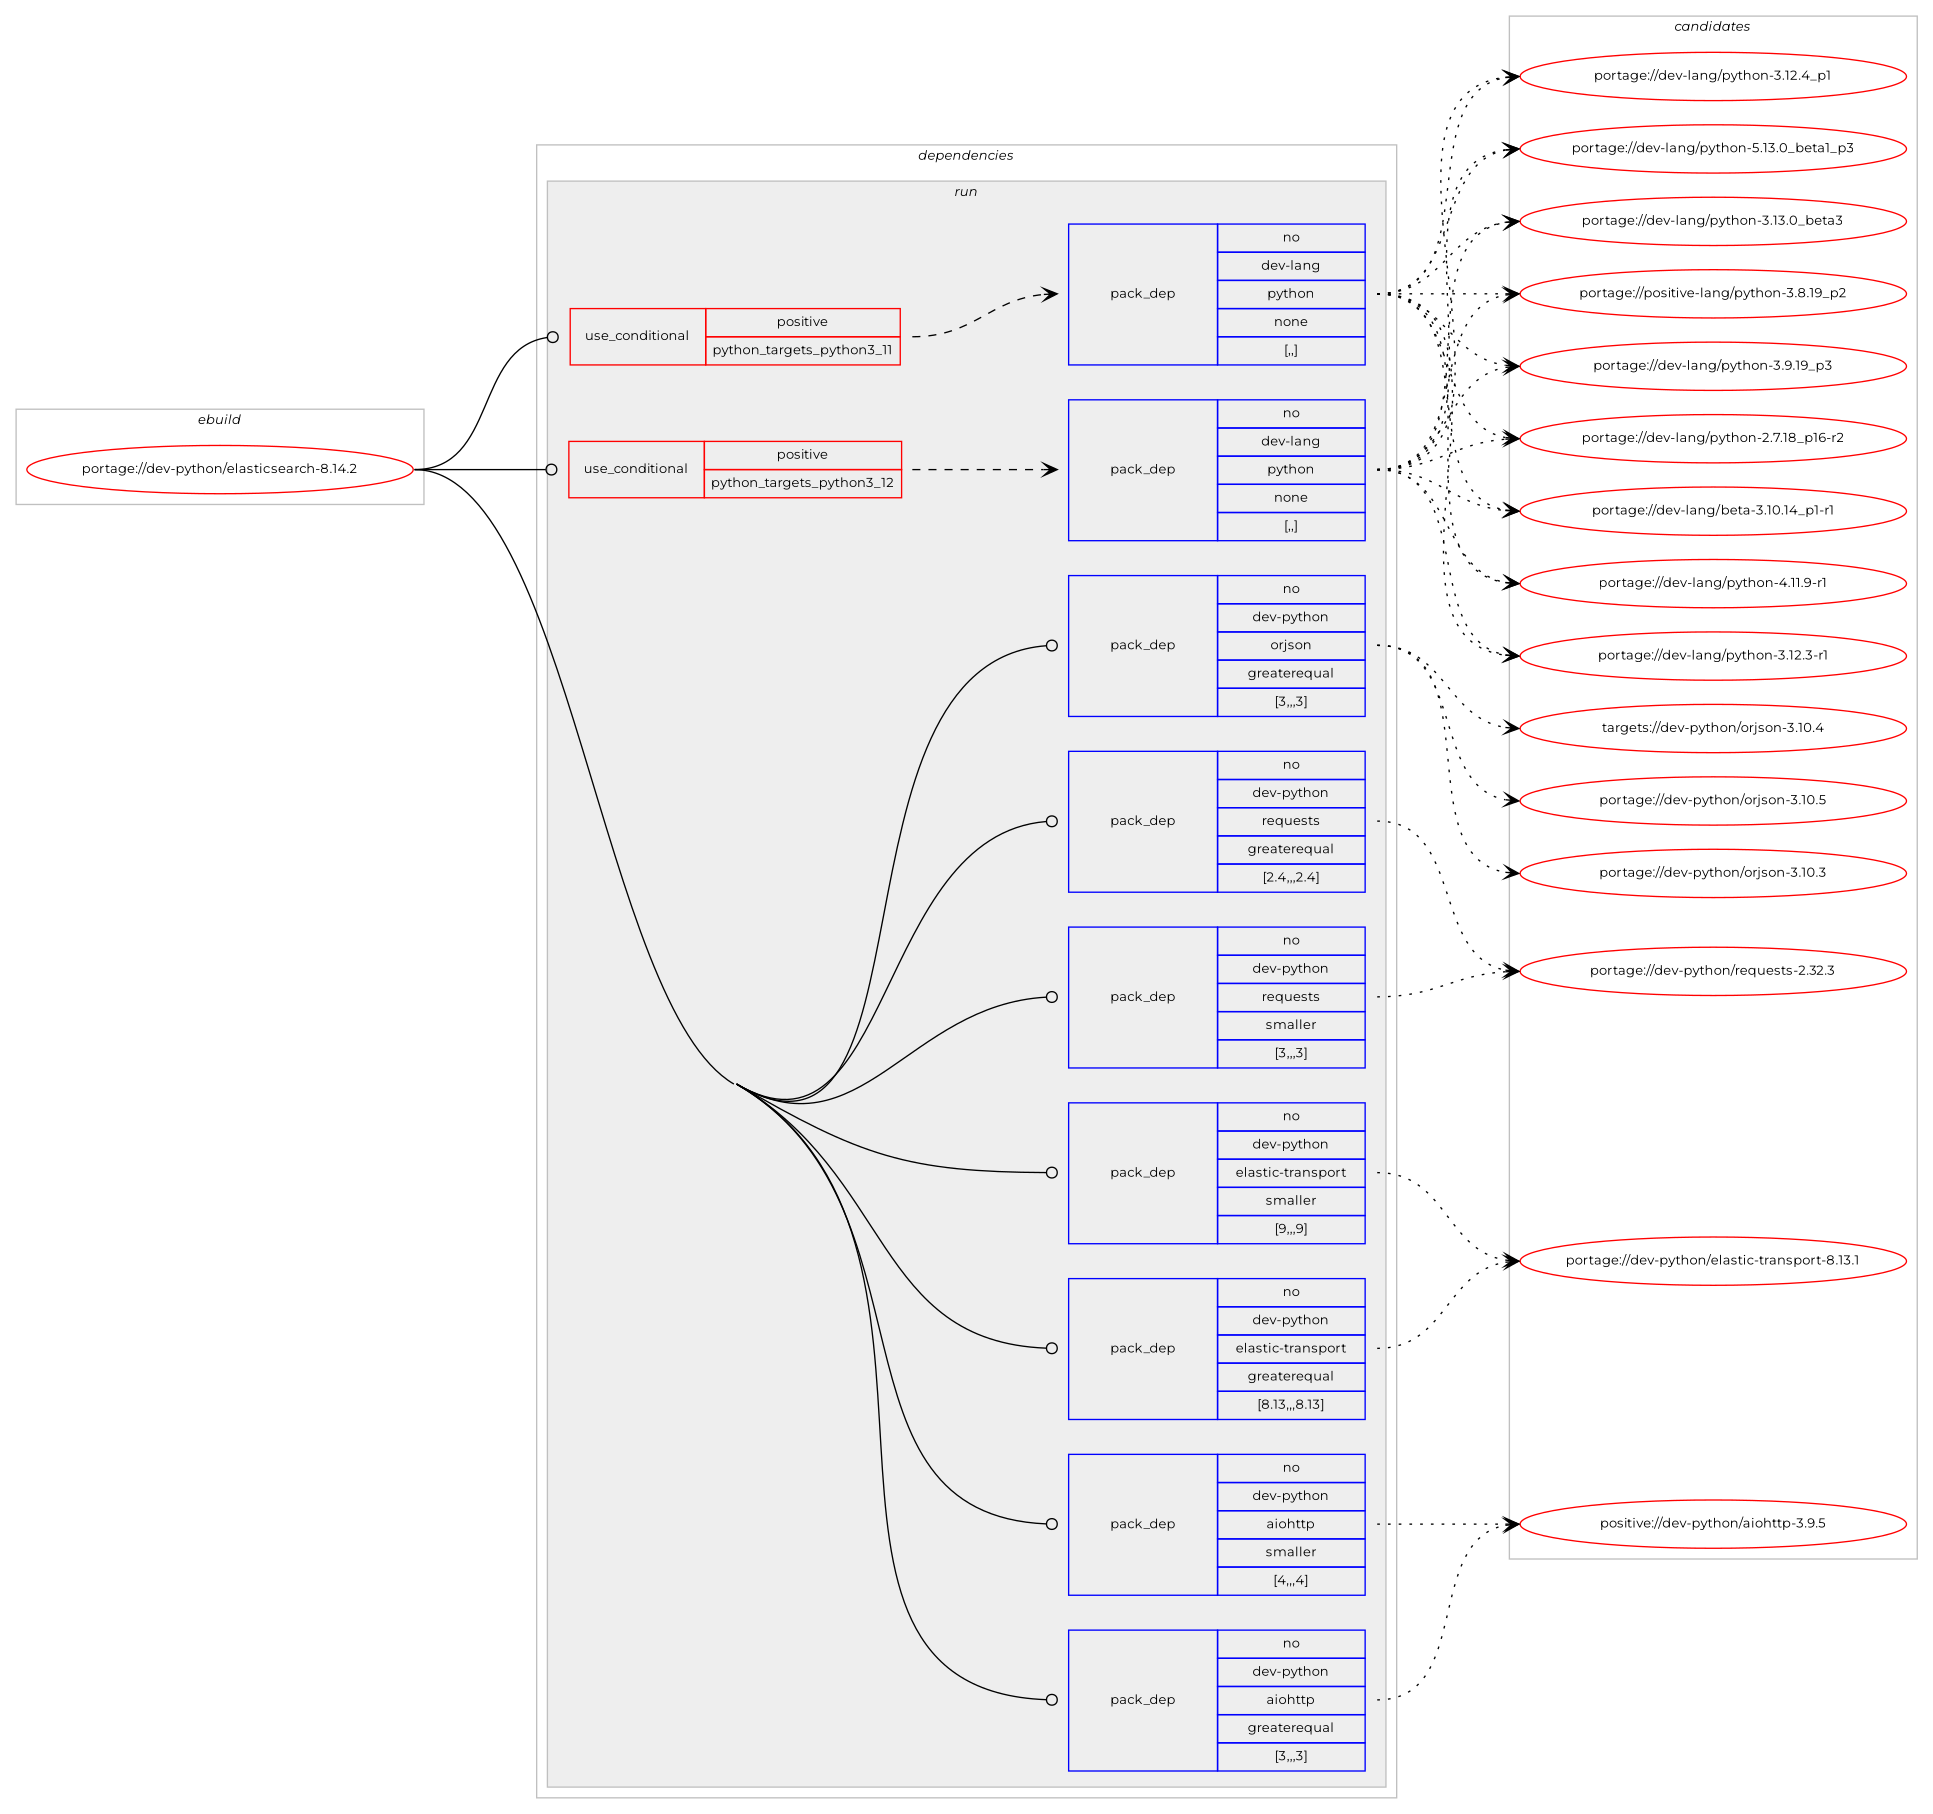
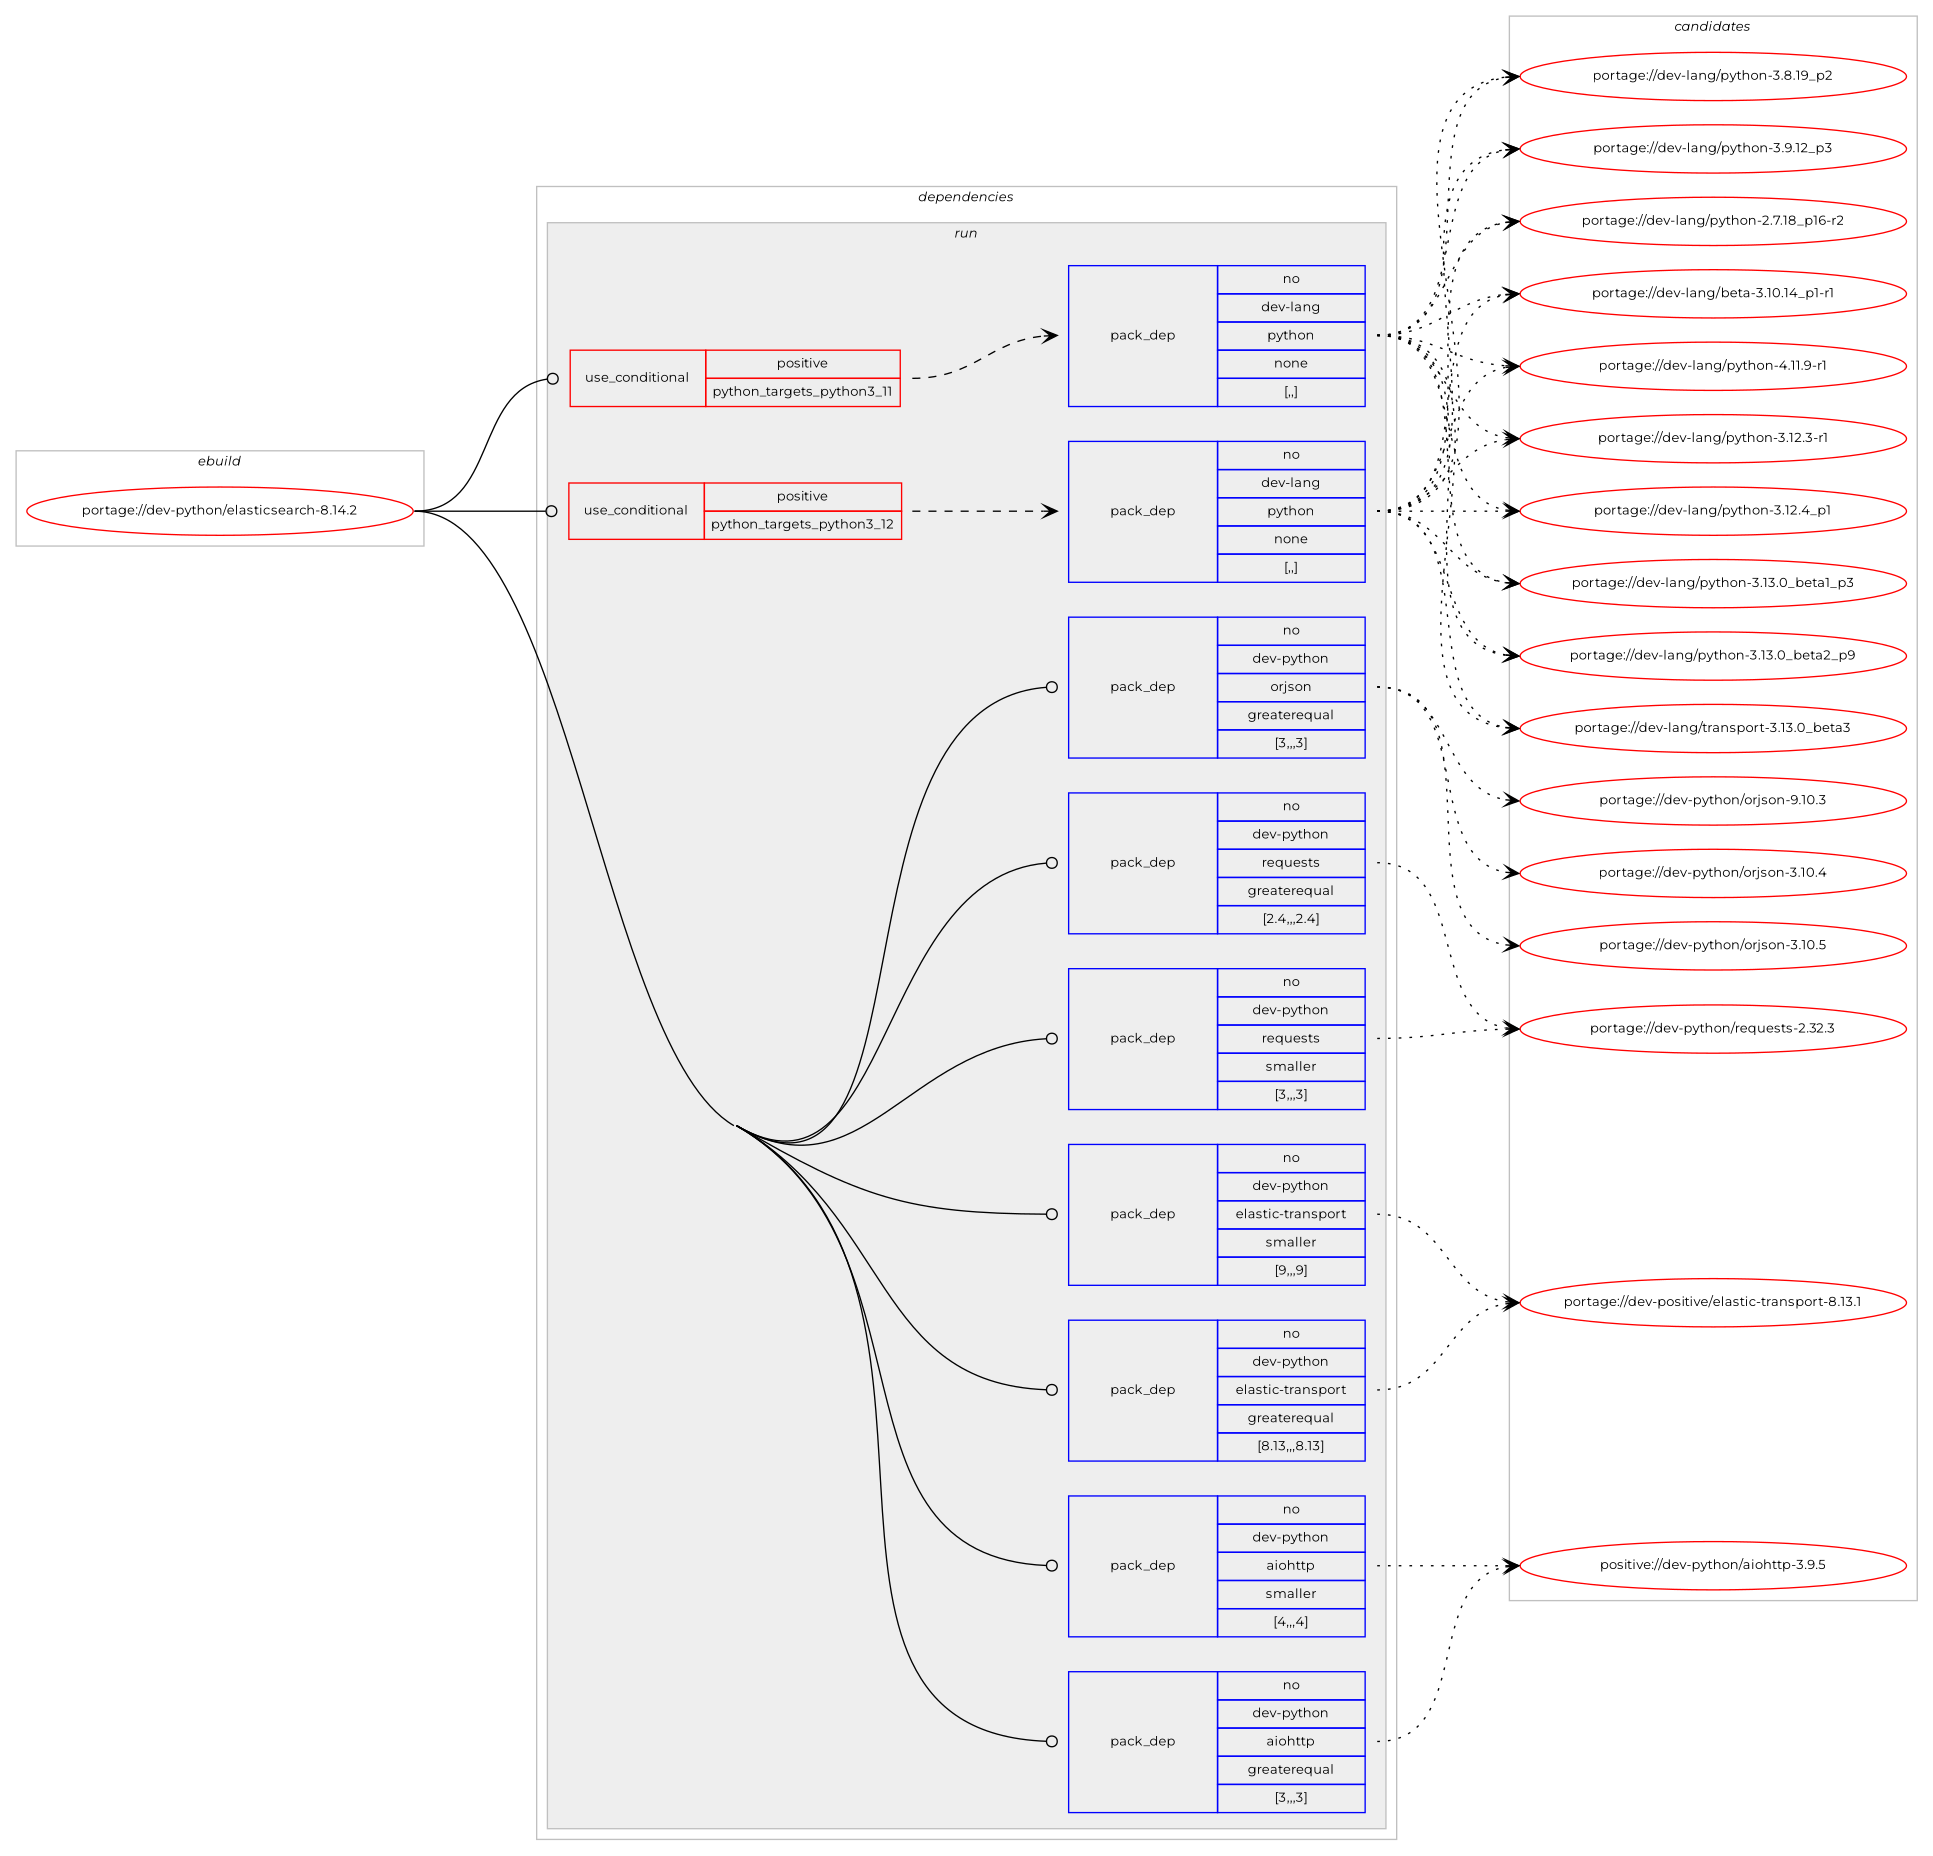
node "portage://dev-lang/python-5.13.0_beta1_p3": label "portage://dev-lang/python-5.13.0_beta1_p3" -> "portage://dev-lang/python-3.13.0_beta1_p3"
node "portage://dev-lang/python-3.13.0_beta3": label "portage://dev-lang/python-3.13.0_beta3" -> "portage://dev-lang/transport-3.13.0_beta3"
node "portage://positive-lang/python-3.8.19_p2": label "portage://positive-lang/python-3.8.19_p2" -> "portage://dev-lang/python-3.8.19_p2"
node "portage://dev-lang/python-3.9.19_p3": label "portage://dev-lang/python-3.9.19_p3" -> "portage://dev-lang/python-3.9.12_p3"
node "portage://dev-lang/python-3.13.0_beta2_p9": added
node "targets://dev-python/orjson-3.10.4": label "targets://dev-python/orjson-3.10.4" -> "portage://dev-python/orjson-3.10.4"
node "portage://dev-python/orjson-3.10.3": label "portage://dev-python/orjson-3.10.3" -> "portage://dev-python/orjson-9.10.3"
node "portage://dev-python/elastic-transport-8.13.1": label "portage://dev-python/elastic-transport-8.13.1" -> "portage://dev-positive/elastic-transport-8.13.1"
